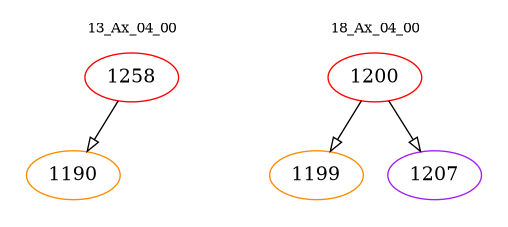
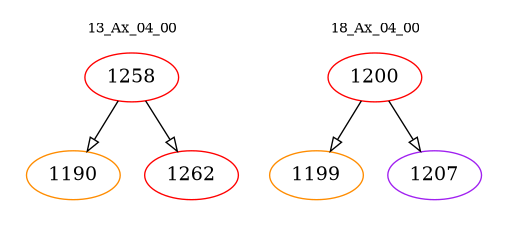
node "1262": added
